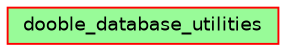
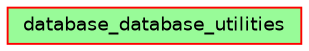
node "dooble_database_utilities": label "dooble_database_utilities" -> "database_database_utilities"
